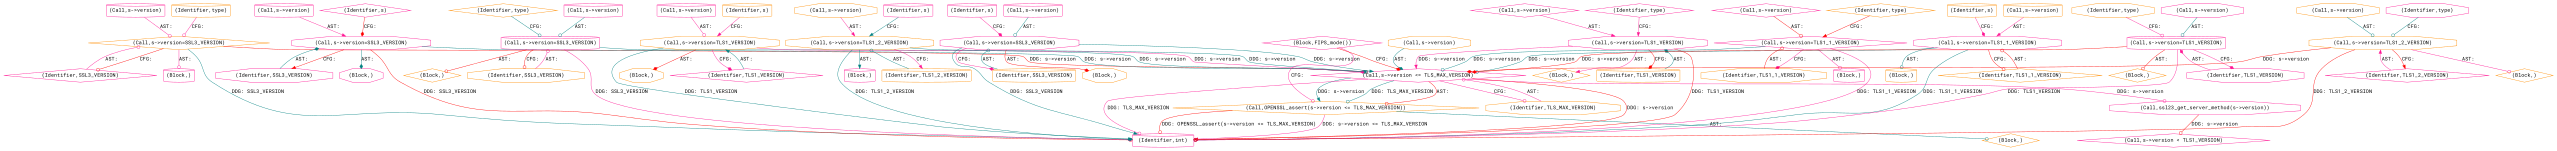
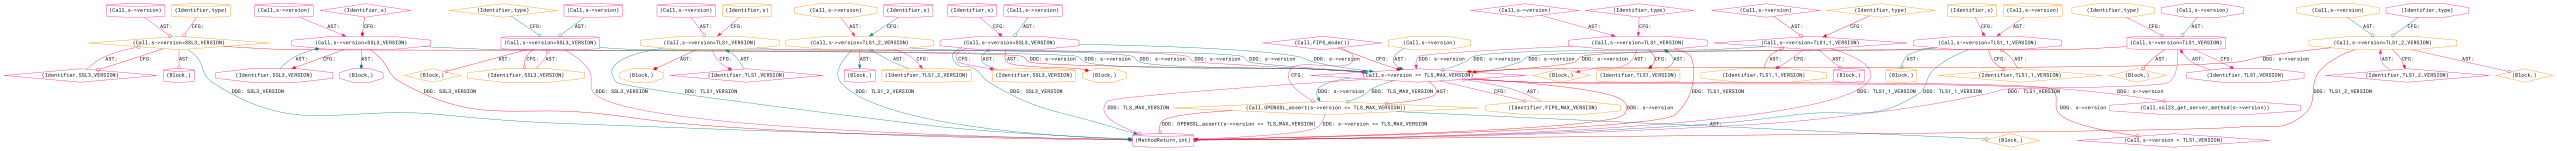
node "(Block,FIPS_mode())": label "(Block,FIPS_mode())" -> "(Call,FIPS_mode())"
node "(Identifier,TLS_MAX_VERSION)": label "(Identifier,TLS_MAX_VERSION)" -> "(Identifier,FIPS_MAX_VERSION)"
edge "(Call,ssl23_get_server_method(s->version))" -> "(Call,s->version < TLS1_VERSION)": now "(Call,s->version <= TLS_MAX_VERSION)" -> "(Call,s->version < TLS1_VERSION)"
node "(Identifier,int)": label "(Identifier,int)" -> "(MethodReturn,int)"
